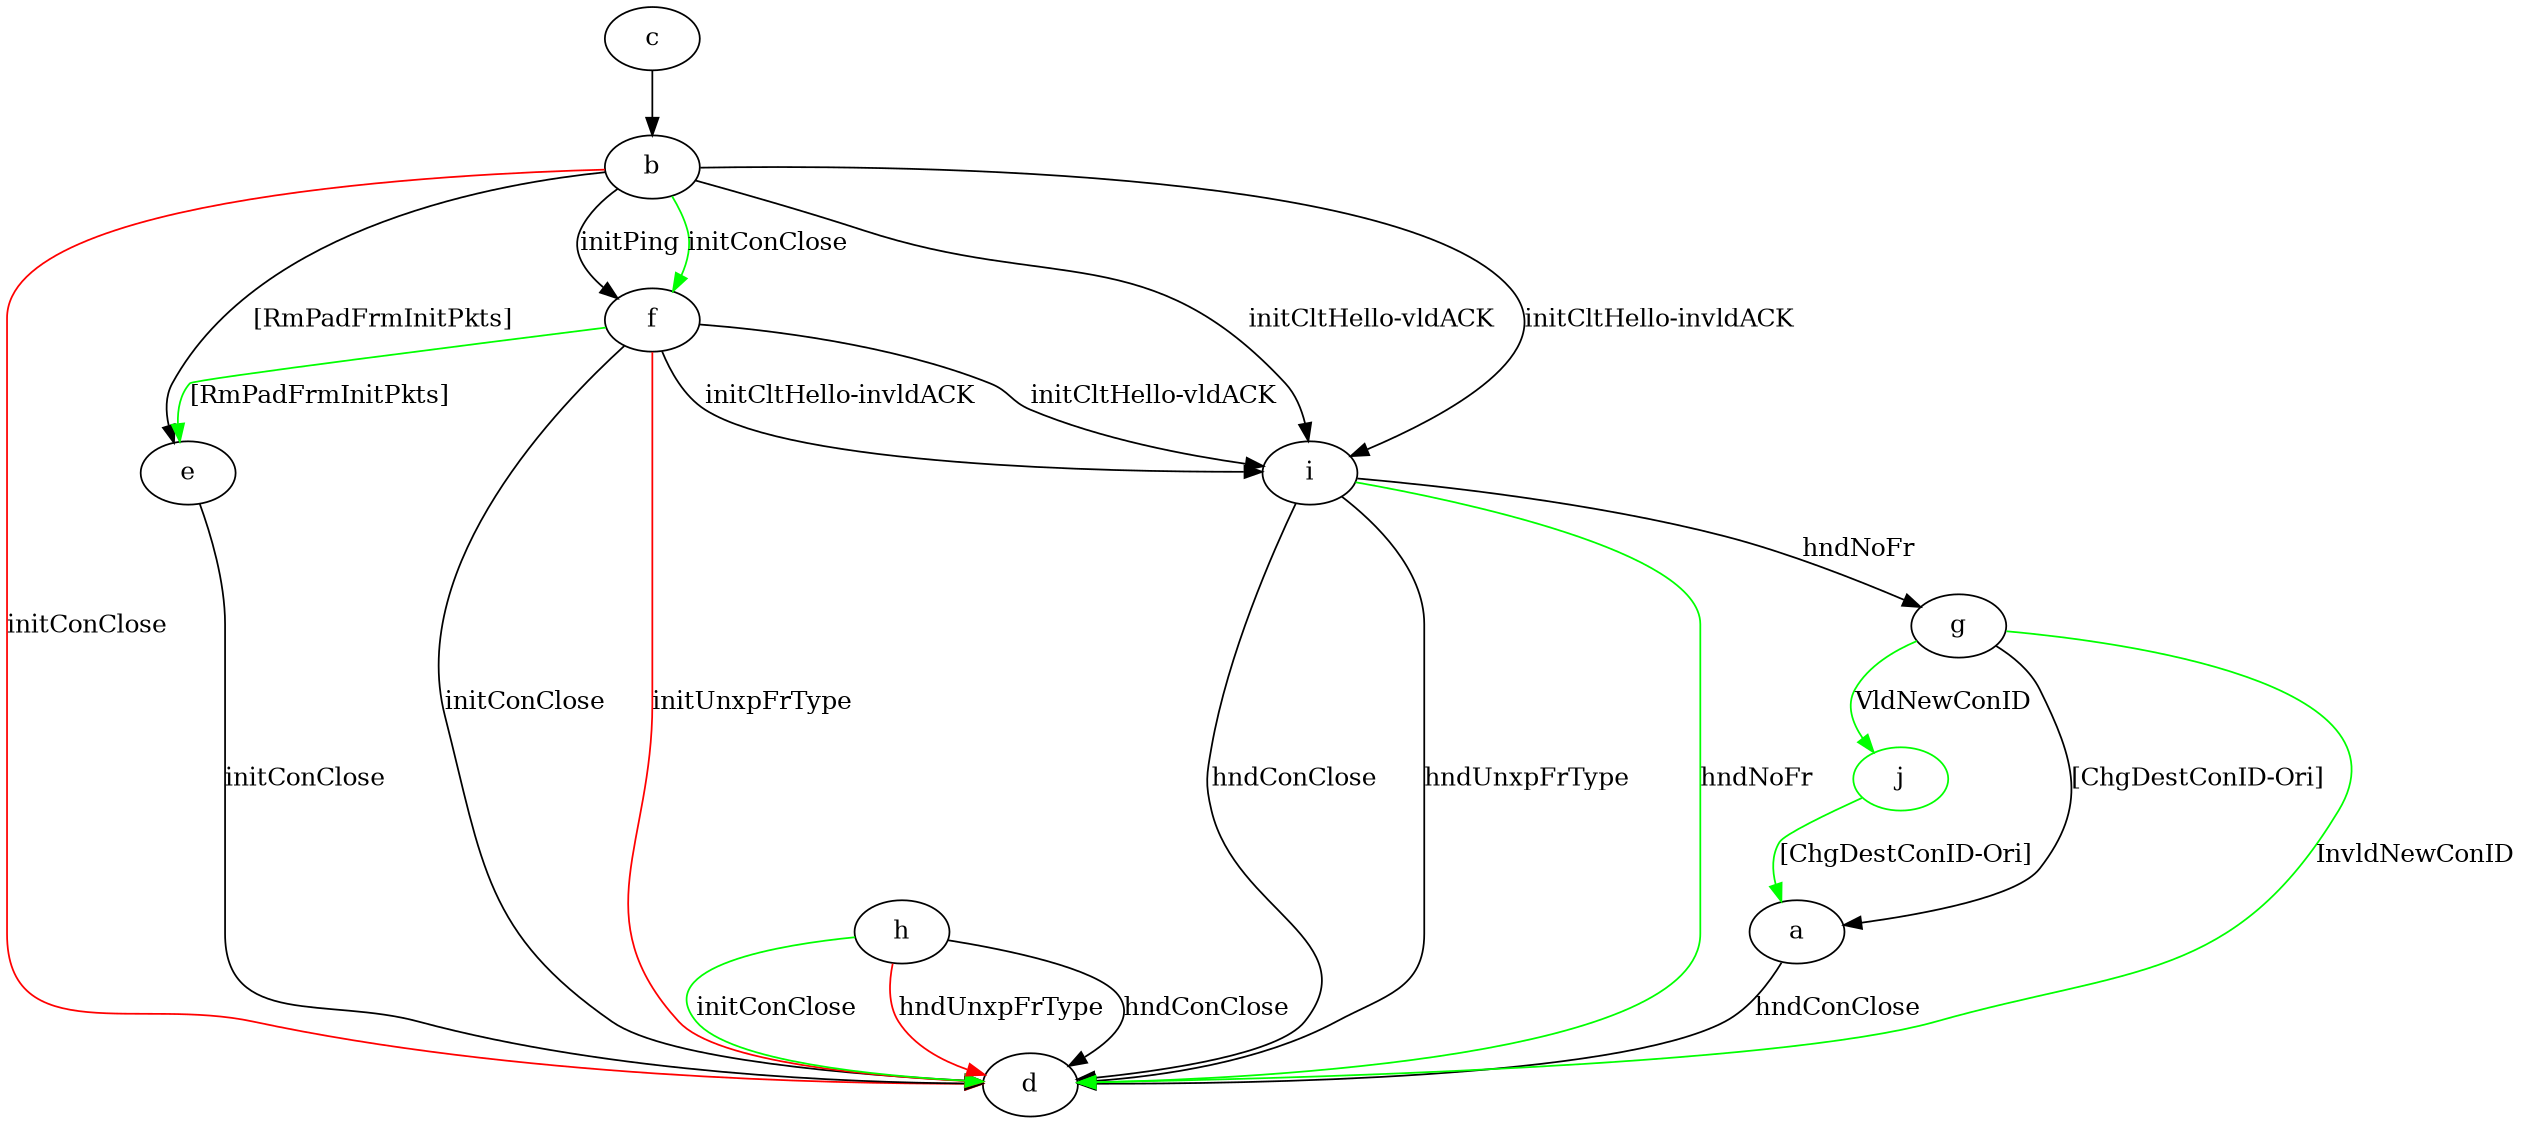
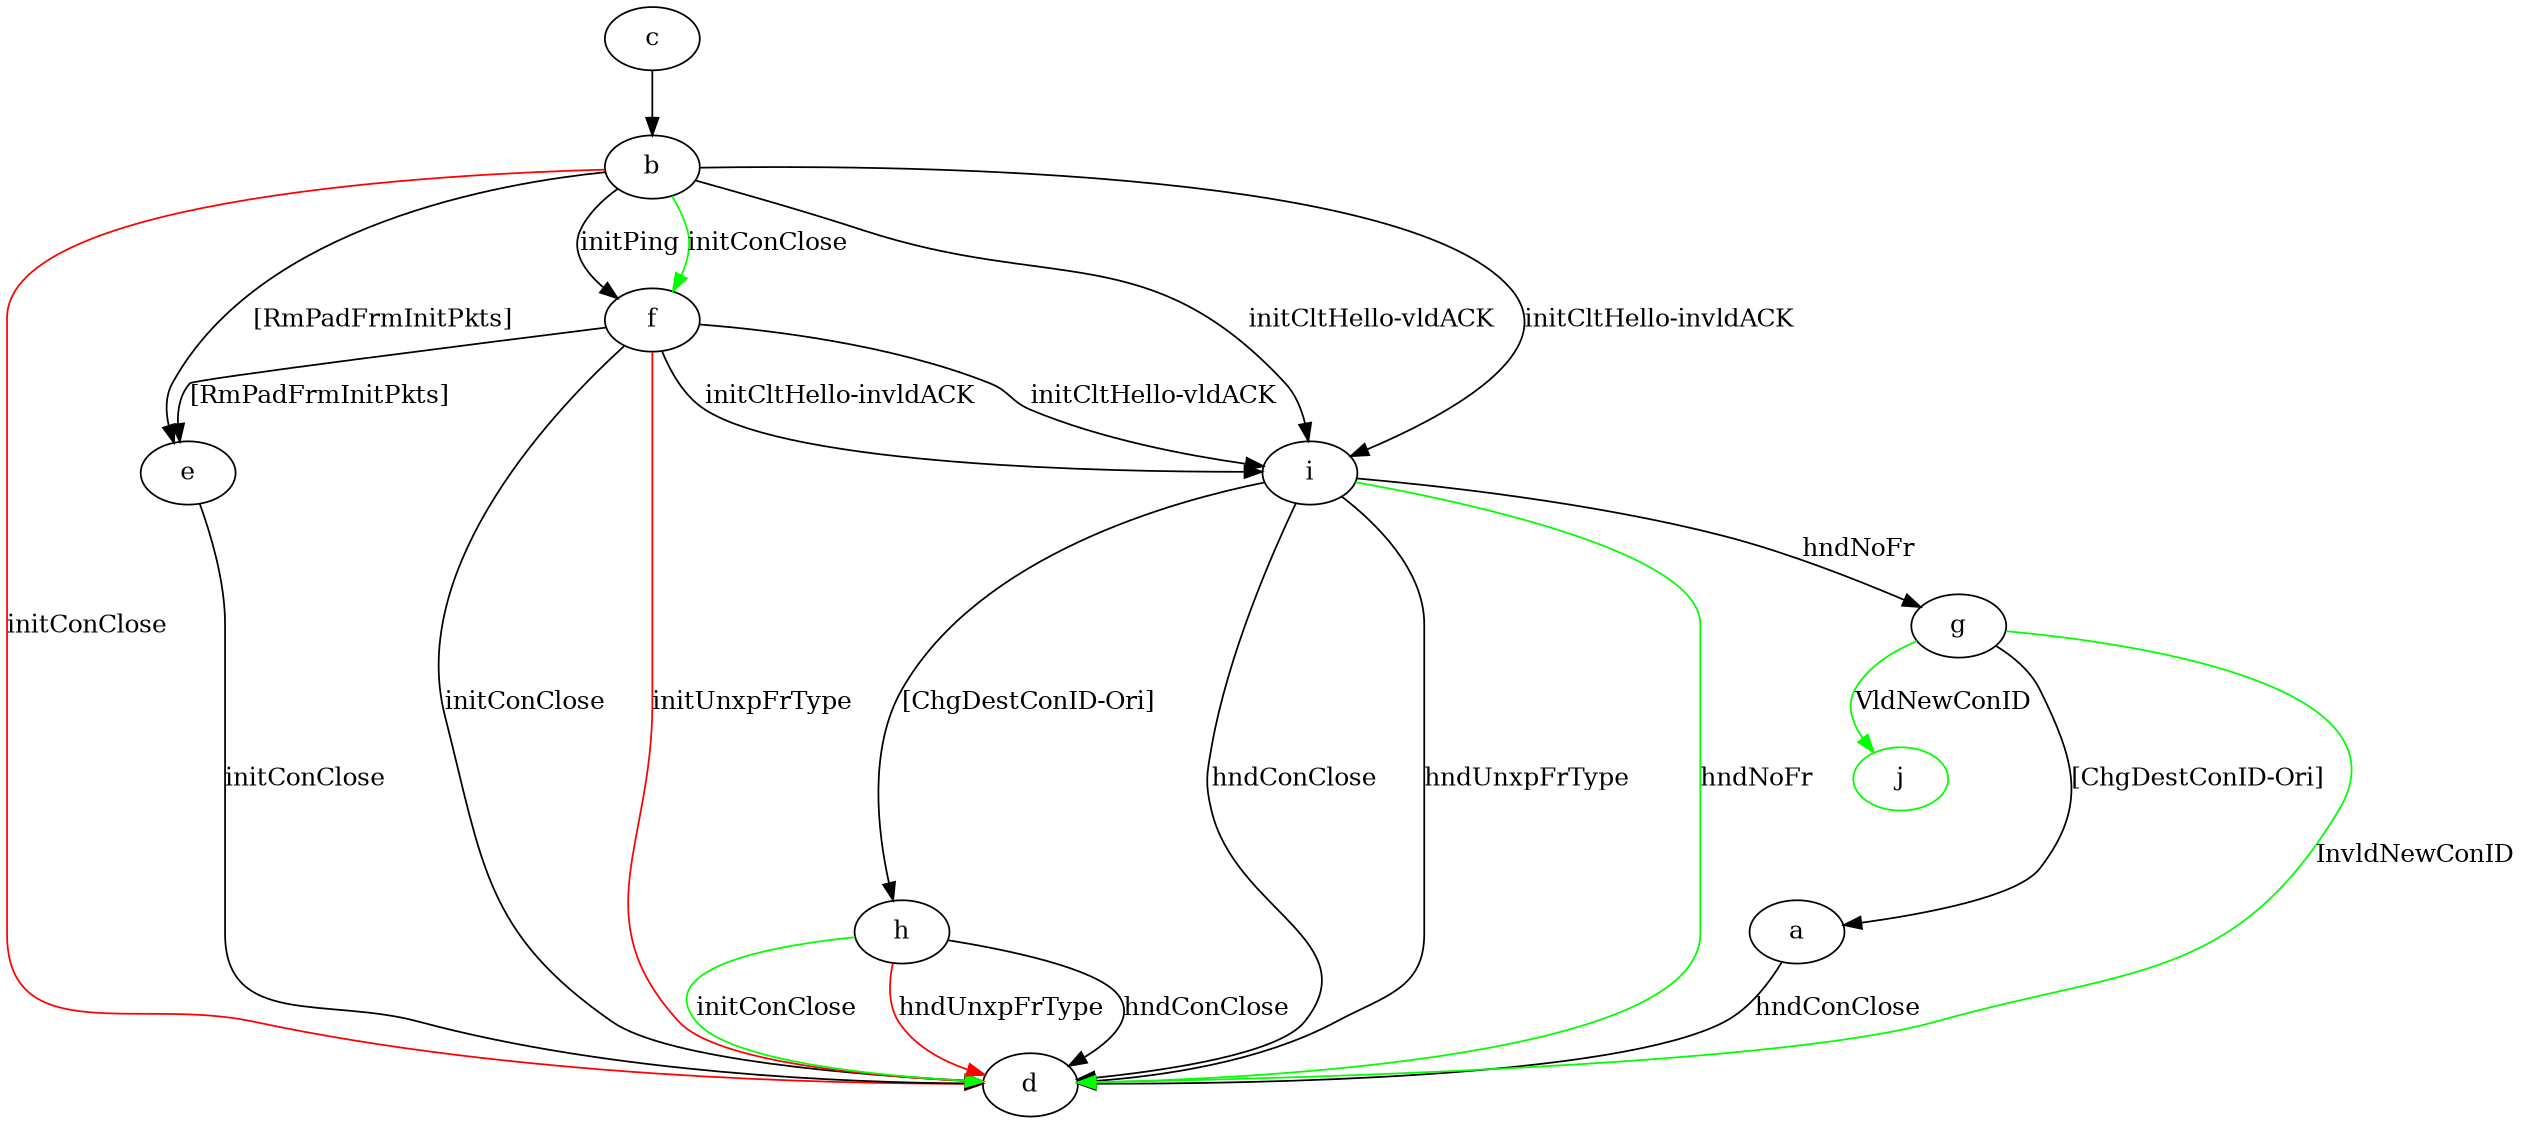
edge "f" -> "e": color green -> black
edge "i" -> "h": added, label "[ChgDestConID-Ori]"
edge "j" -> "a": removed, label "[ChgDestConID-Ori]"
